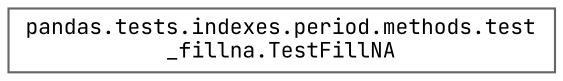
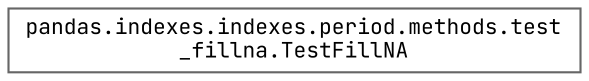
node "pandas.tests.indexes.period.methods.test _fillna.TestFillNA": label "pandas.tests.indexes.period.methods.test _fillna.TestFillNA" -> "pandas.indexes.indexes.period.methods.test _fillna.TestFillNA"
